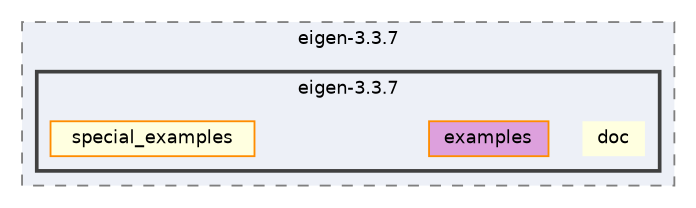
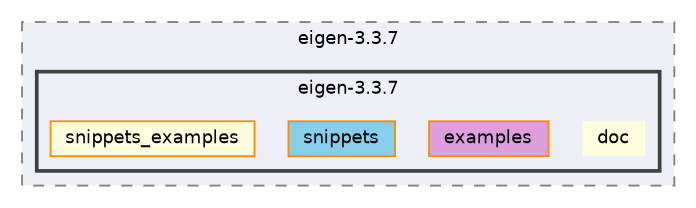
node "special_examples": label "special_examples" -> "snippets_examples"
node "snippets": added
